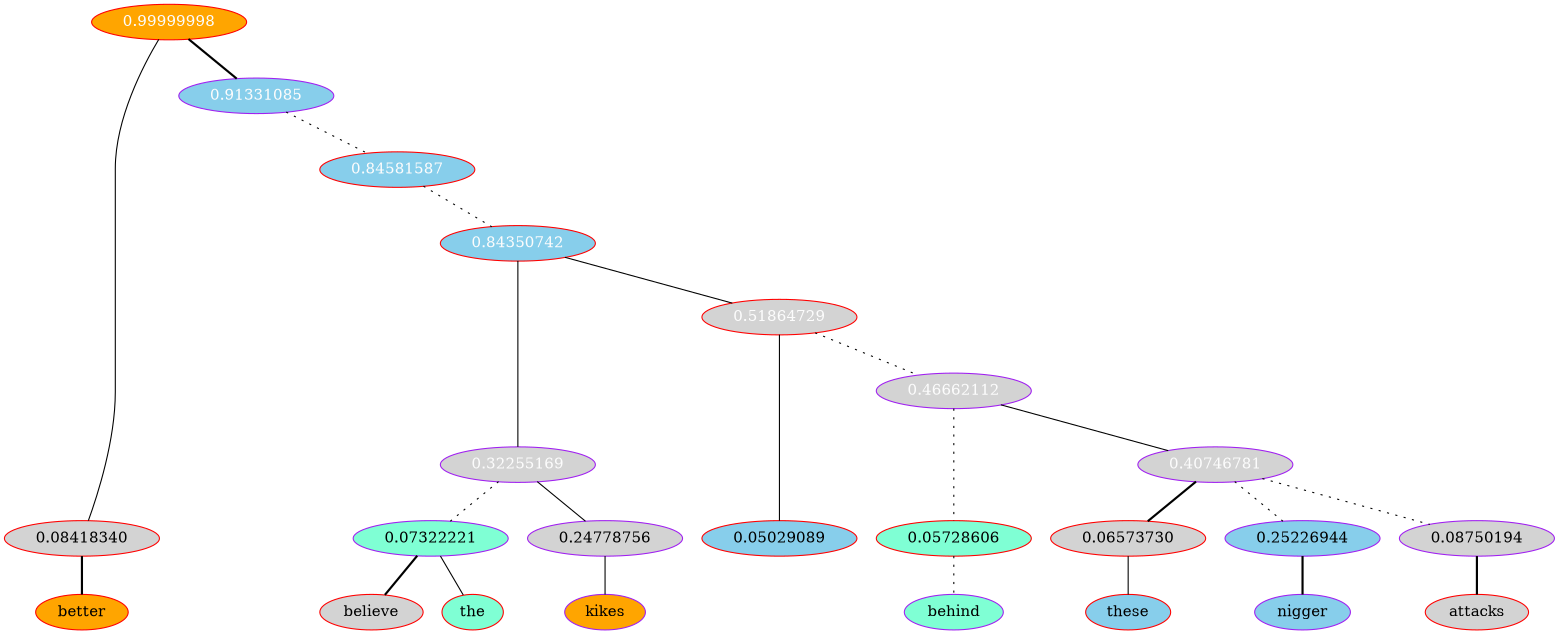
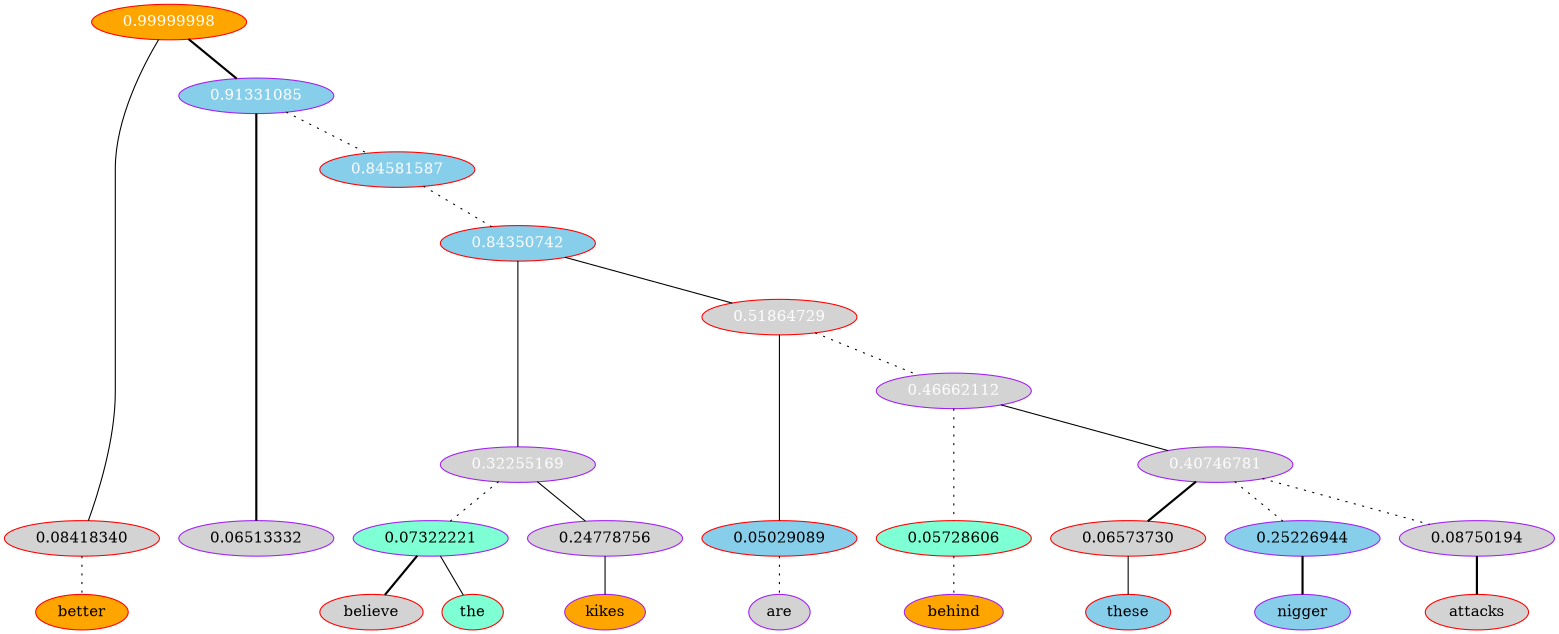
node "0.06513332": added
edge "0.08418340" -- "better": style bold -> dotted
node "are": added
node "behind": fillcolor aquamarine -> orange
